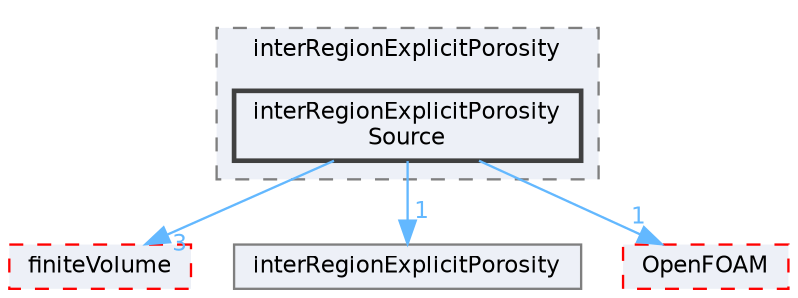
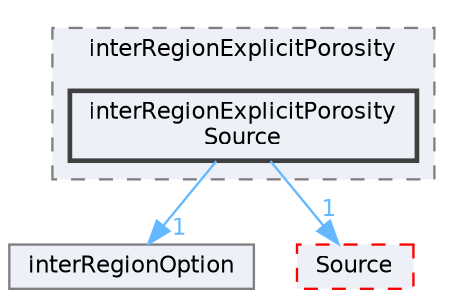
node "finiteVolume": removed
node "interRegionExplicitPorosity": label "interRegionExplicitPorosity" -> "interRegionOption"
node "OpenFOAM": label "OpenFOAM" -> "Source"
